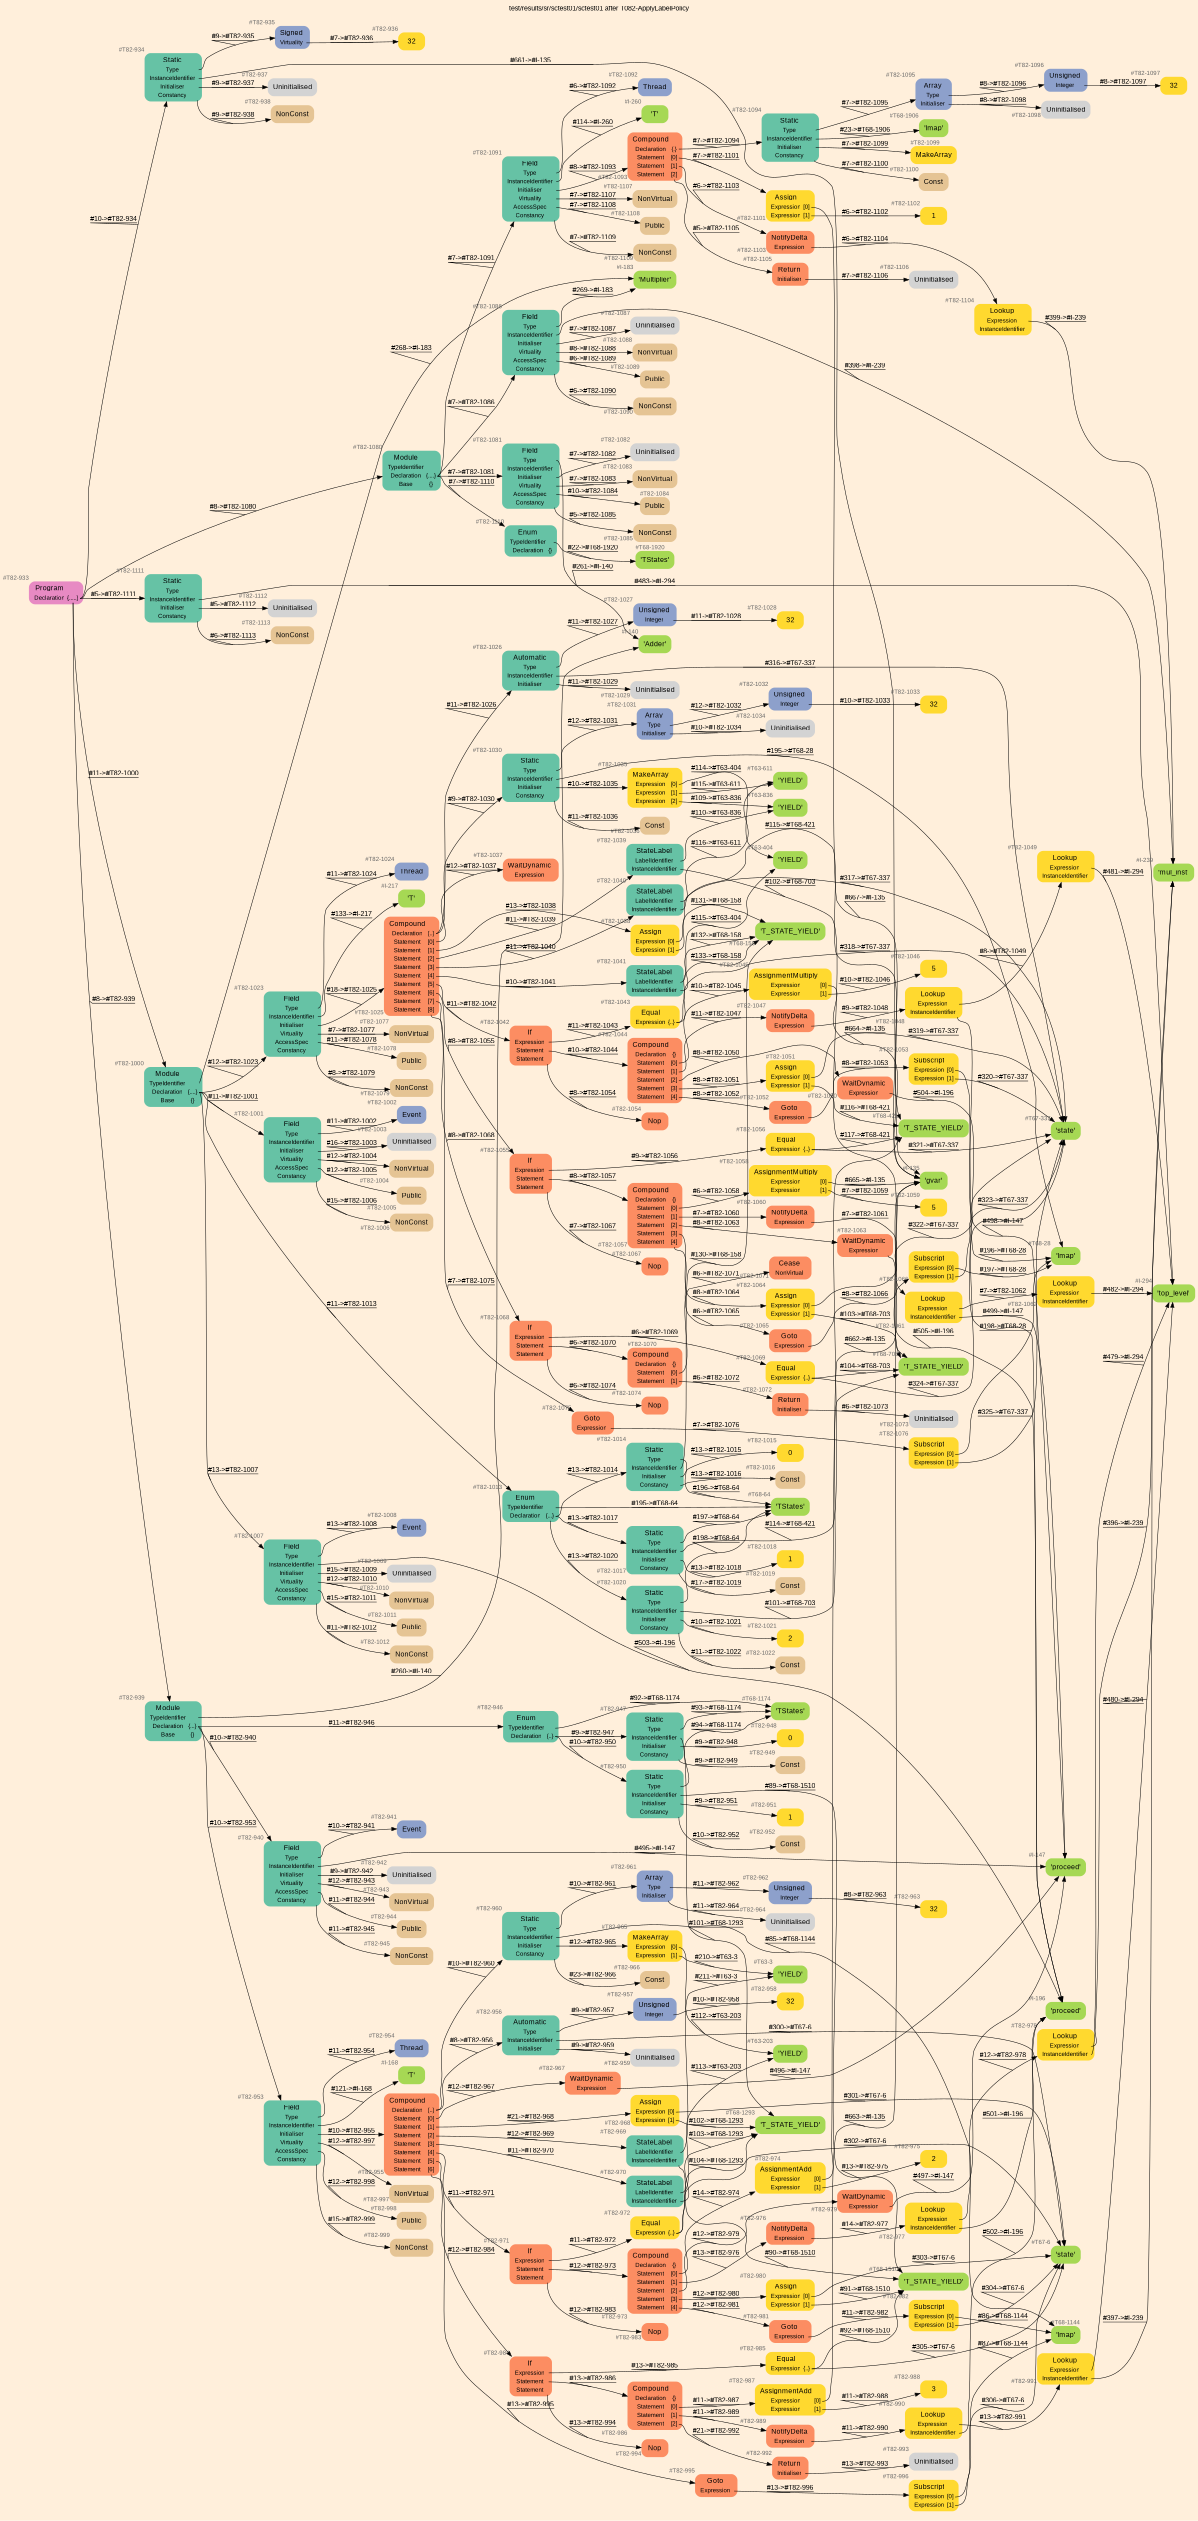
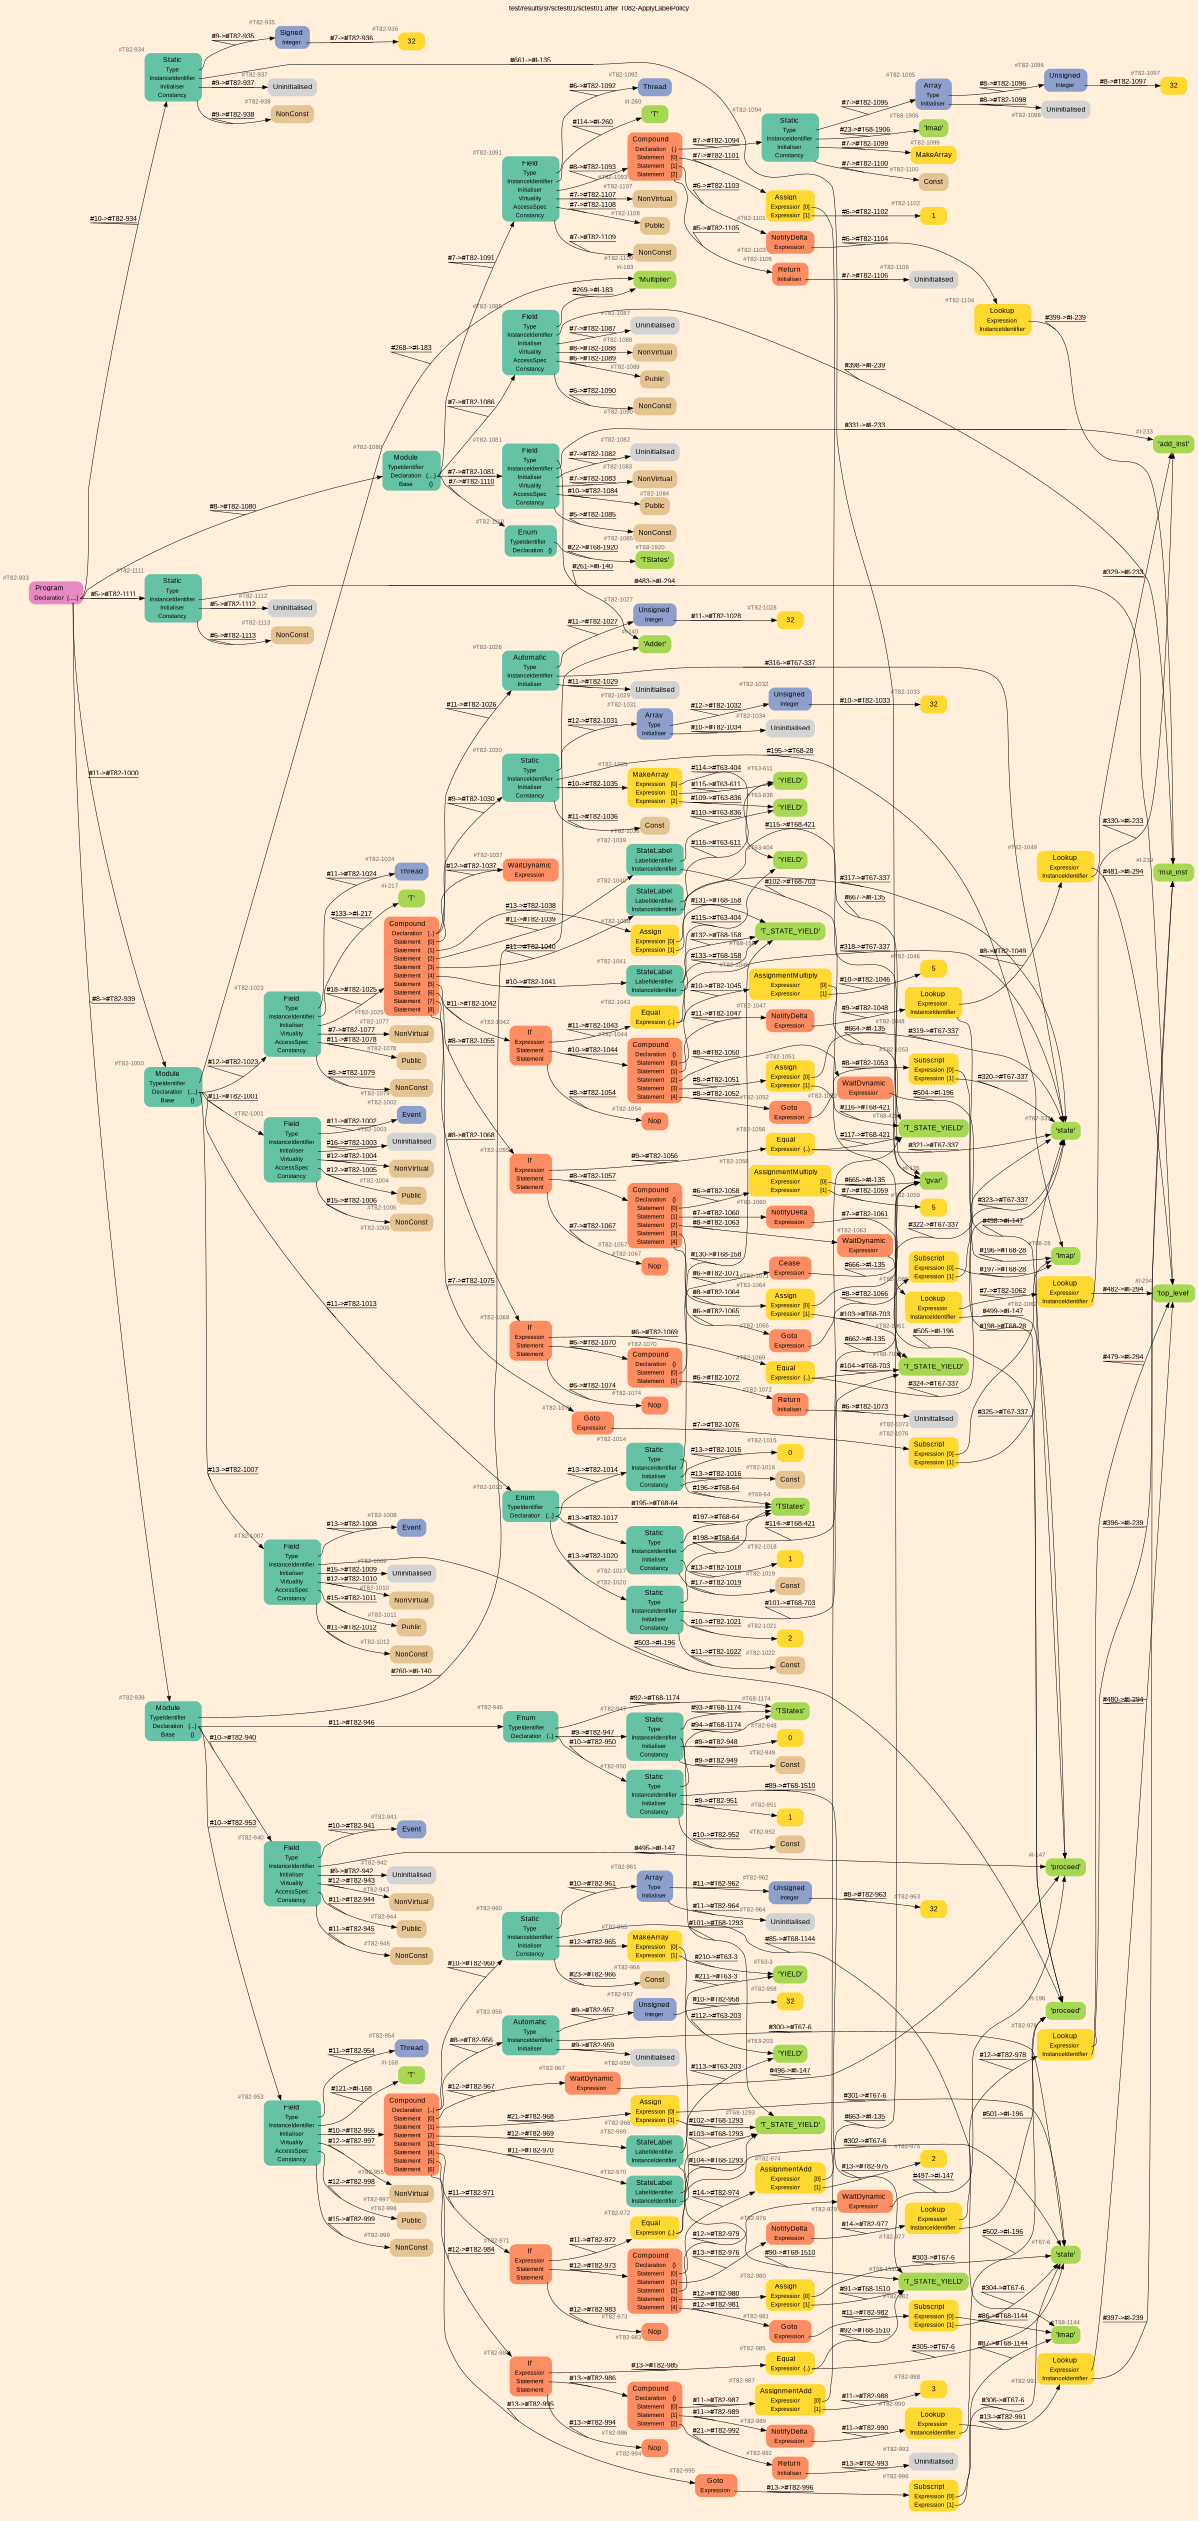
node "Signed": text "Virtuality" -> "Integer"
node "'add_inst'": added
edge "Cease" -> "'gvar'": added, label "#666->#I-135"
node "Cease": text "NonVirtual" -> "Expression"
